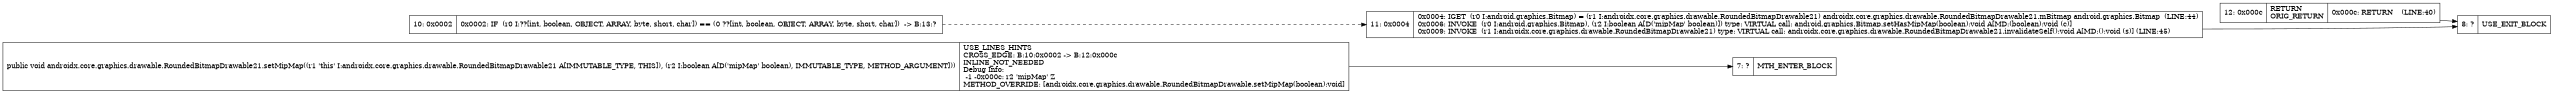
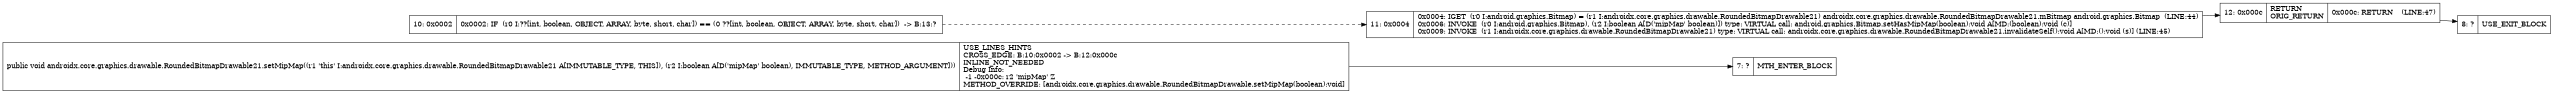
node "12: 0x000c": text "0x000c: RETURN    (LINE:40)" -> "0x000c: RETURN    (LINE:47)"
edge "11: 0x0004" -> "8: ?": now "11: 0x0004" -> "12: 0x000c"
